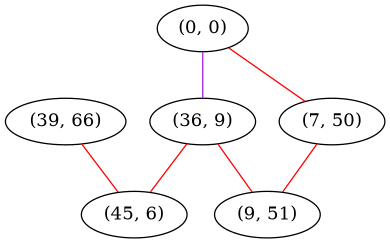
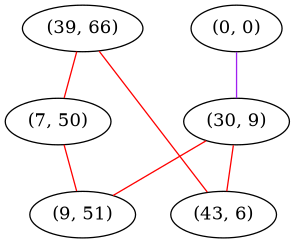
edge "(0, 0)" -- "(7, 50)": now "(39, 66)" -- "(7, 50)"
node "(36, 9)": label "(36, 9)" -> "(30, 9)"
node "(45, 6)": label "(45, 6)" -> "(43, 6)"
